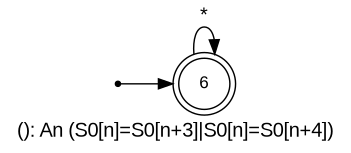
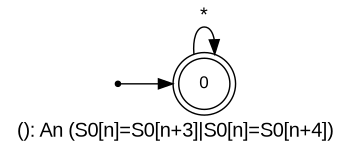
node "6": label "6" -> "0"
